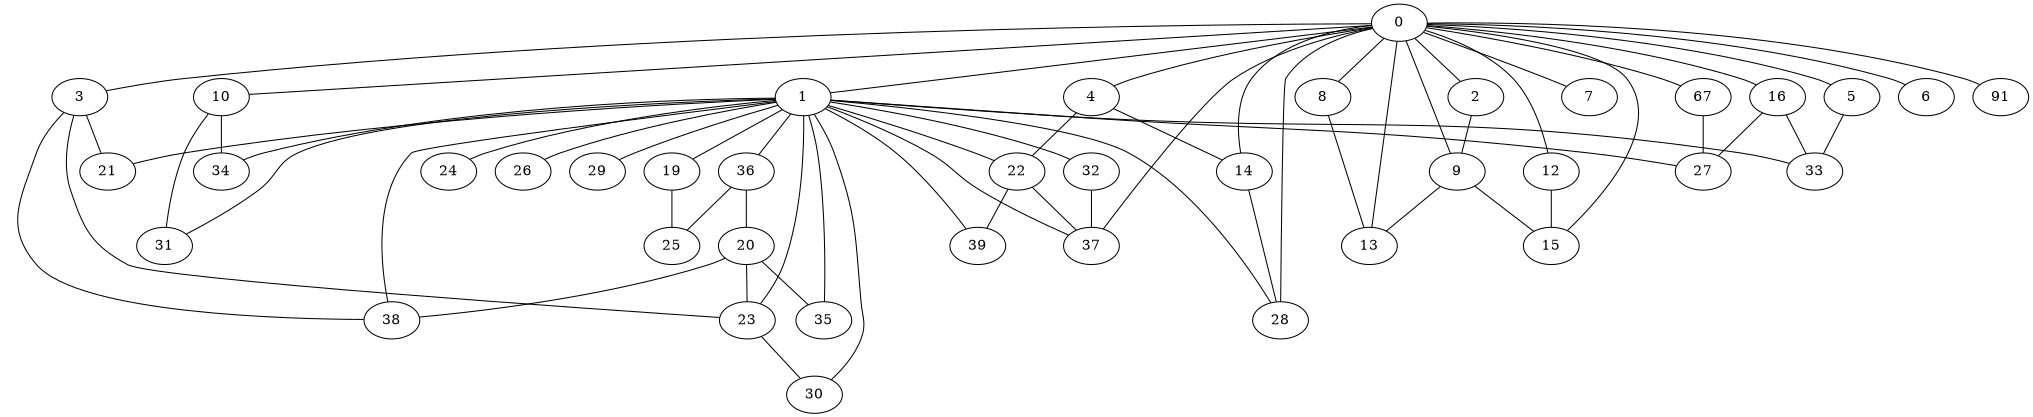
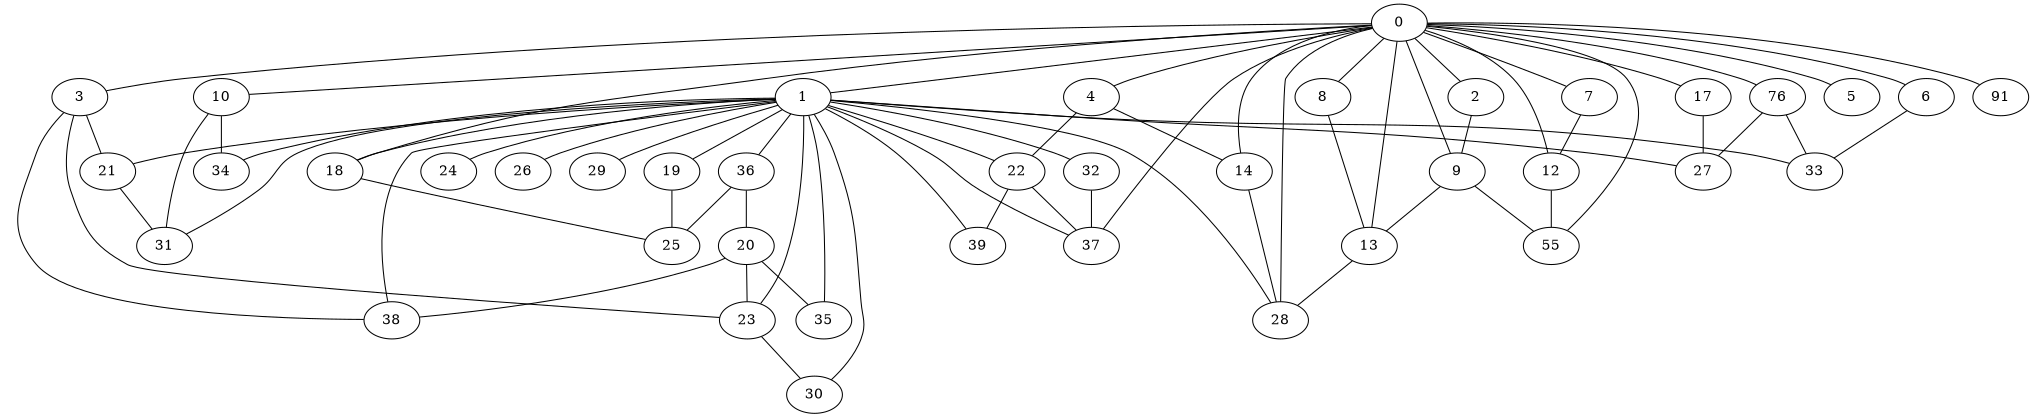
node "67": label "67" -> "17"
node "16": label "16" -> "76"
edge "5" -- "33": now "6" -- "33"
edge "7" -- "12": added
node "18": added
edge "21" -- "31": added
node "15": label "15" -> "55"
edge "13" -- "28": added
